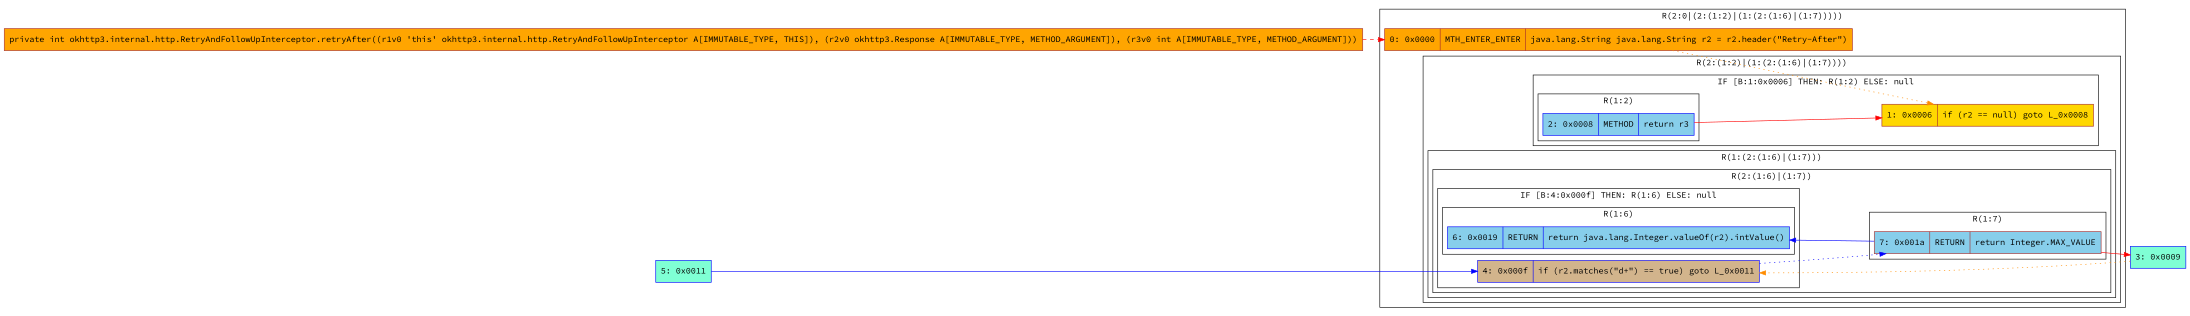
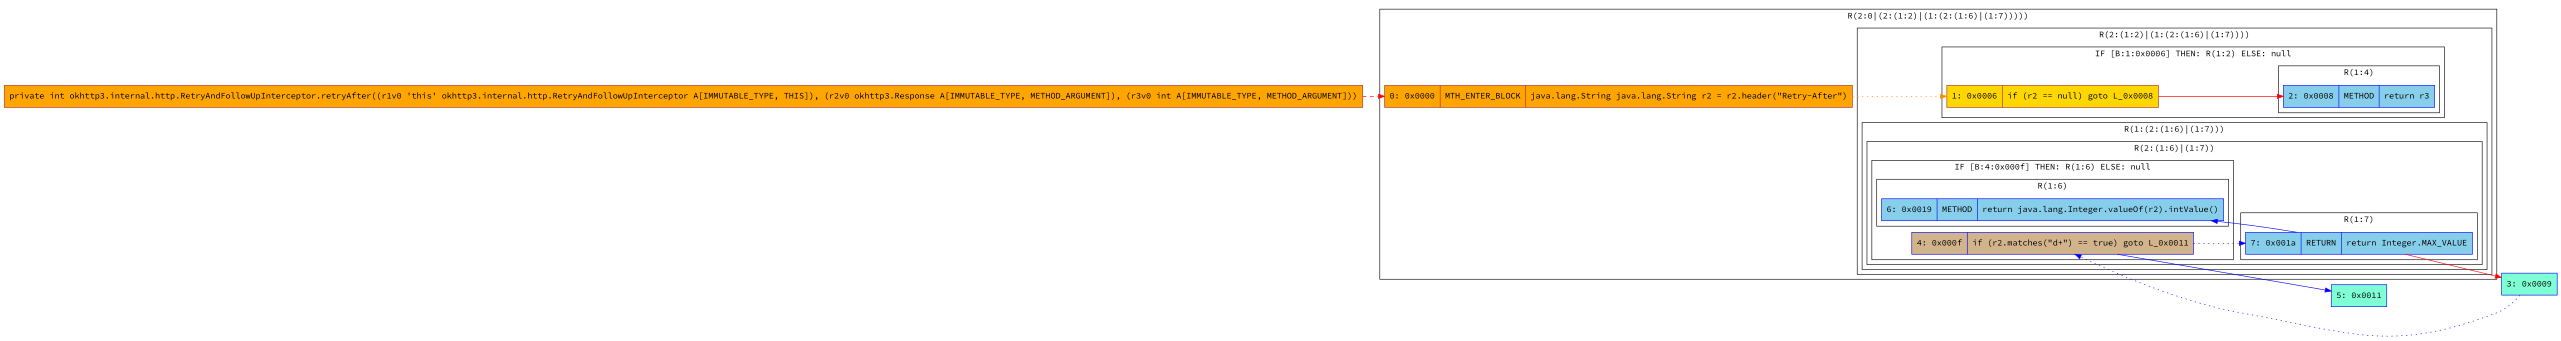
node "0: 0x0000": text "MTH_ENTER_ENTER" -> "MTH_ENTER_BLOCK"
cluster "R(1:2)": label "R(1:2)" -> "R(1:4)"
edge "2: 0x0008" -> "1: 0x0006": reversed
node "6: 0x0019": text "RETURN" -> "METHOD"
node "7: 0x001a": color brown -> blue
edge "3: 0x0009" -> "4: 0x000f": color darkorange -> blue
edge "5: 0x0011" -> "4: 0x000f": reversed
